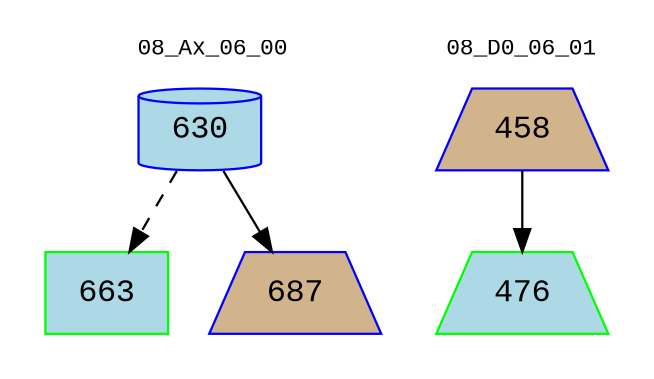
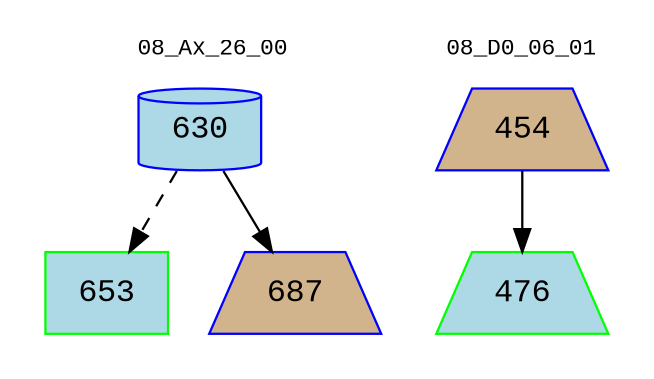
cluster "08_Ax_06_00": label "08_Ax_06_00" -> "08_Ax_26_00"
node "458": label "458" -> "454"
node "663": label "663" -> "653"
